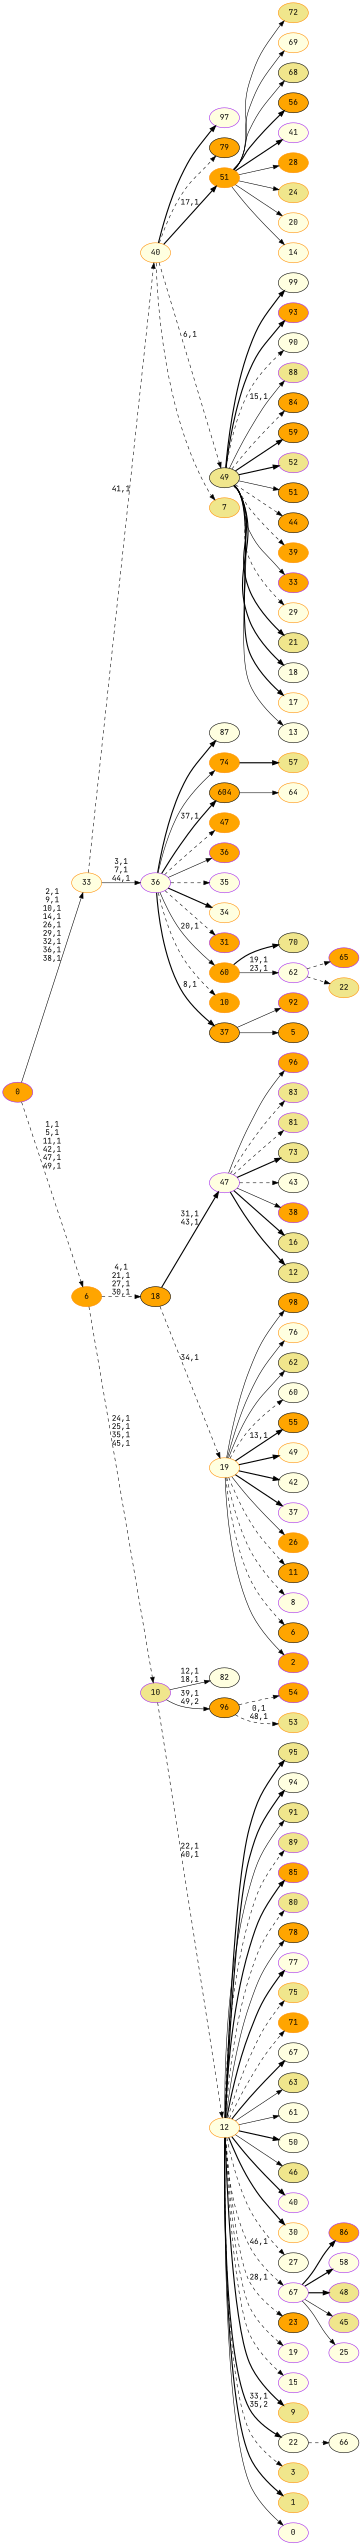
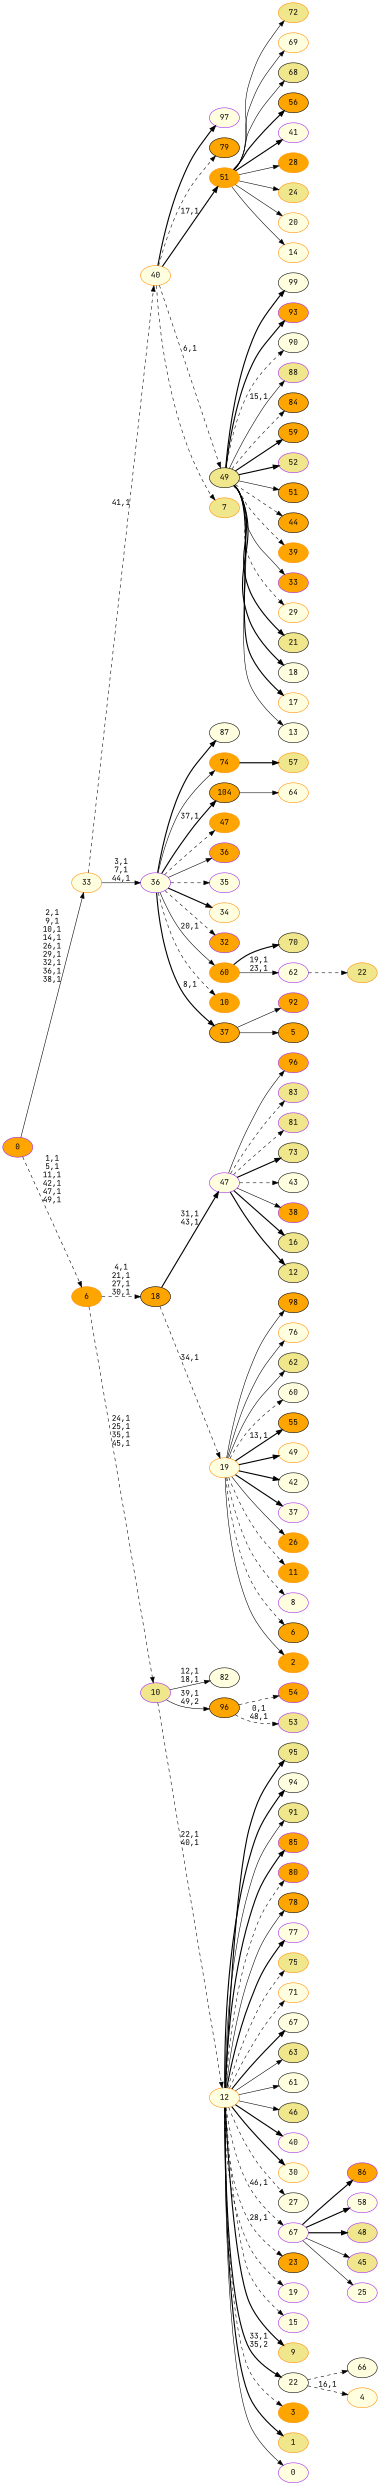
node "604": label "604" -> "104"
node "31": label "31" -> "32"
node "65": removed
node "11": color black -> darkorange
node "2": color purple -> darkorange
node "53": color darkorange -> purple
node "89": removed
node "80": fillcolor khaki -> orange
node "71": fillcolor orange -> lightyellow
node "50": removed
node "4": added
node "3": fillcolor khaki -> orange
